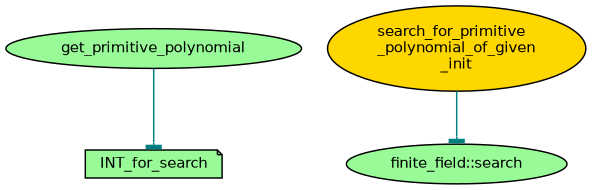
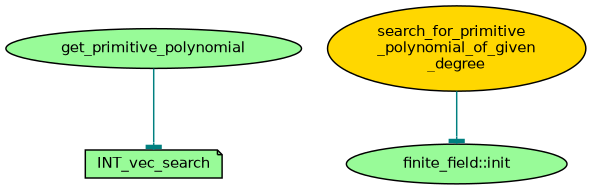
node "search_for_primitive _polynomial_of_given _init": label "search_for_primitive _polynomial_of_given _init" -> "search_for_primitive _polynomial_of_given _degree"
node "INT_for_search": label "INT_for_search" -> "INT_vec_search"
node "finite_field::search": label "finite_field::search" -> "finite_field::init"
